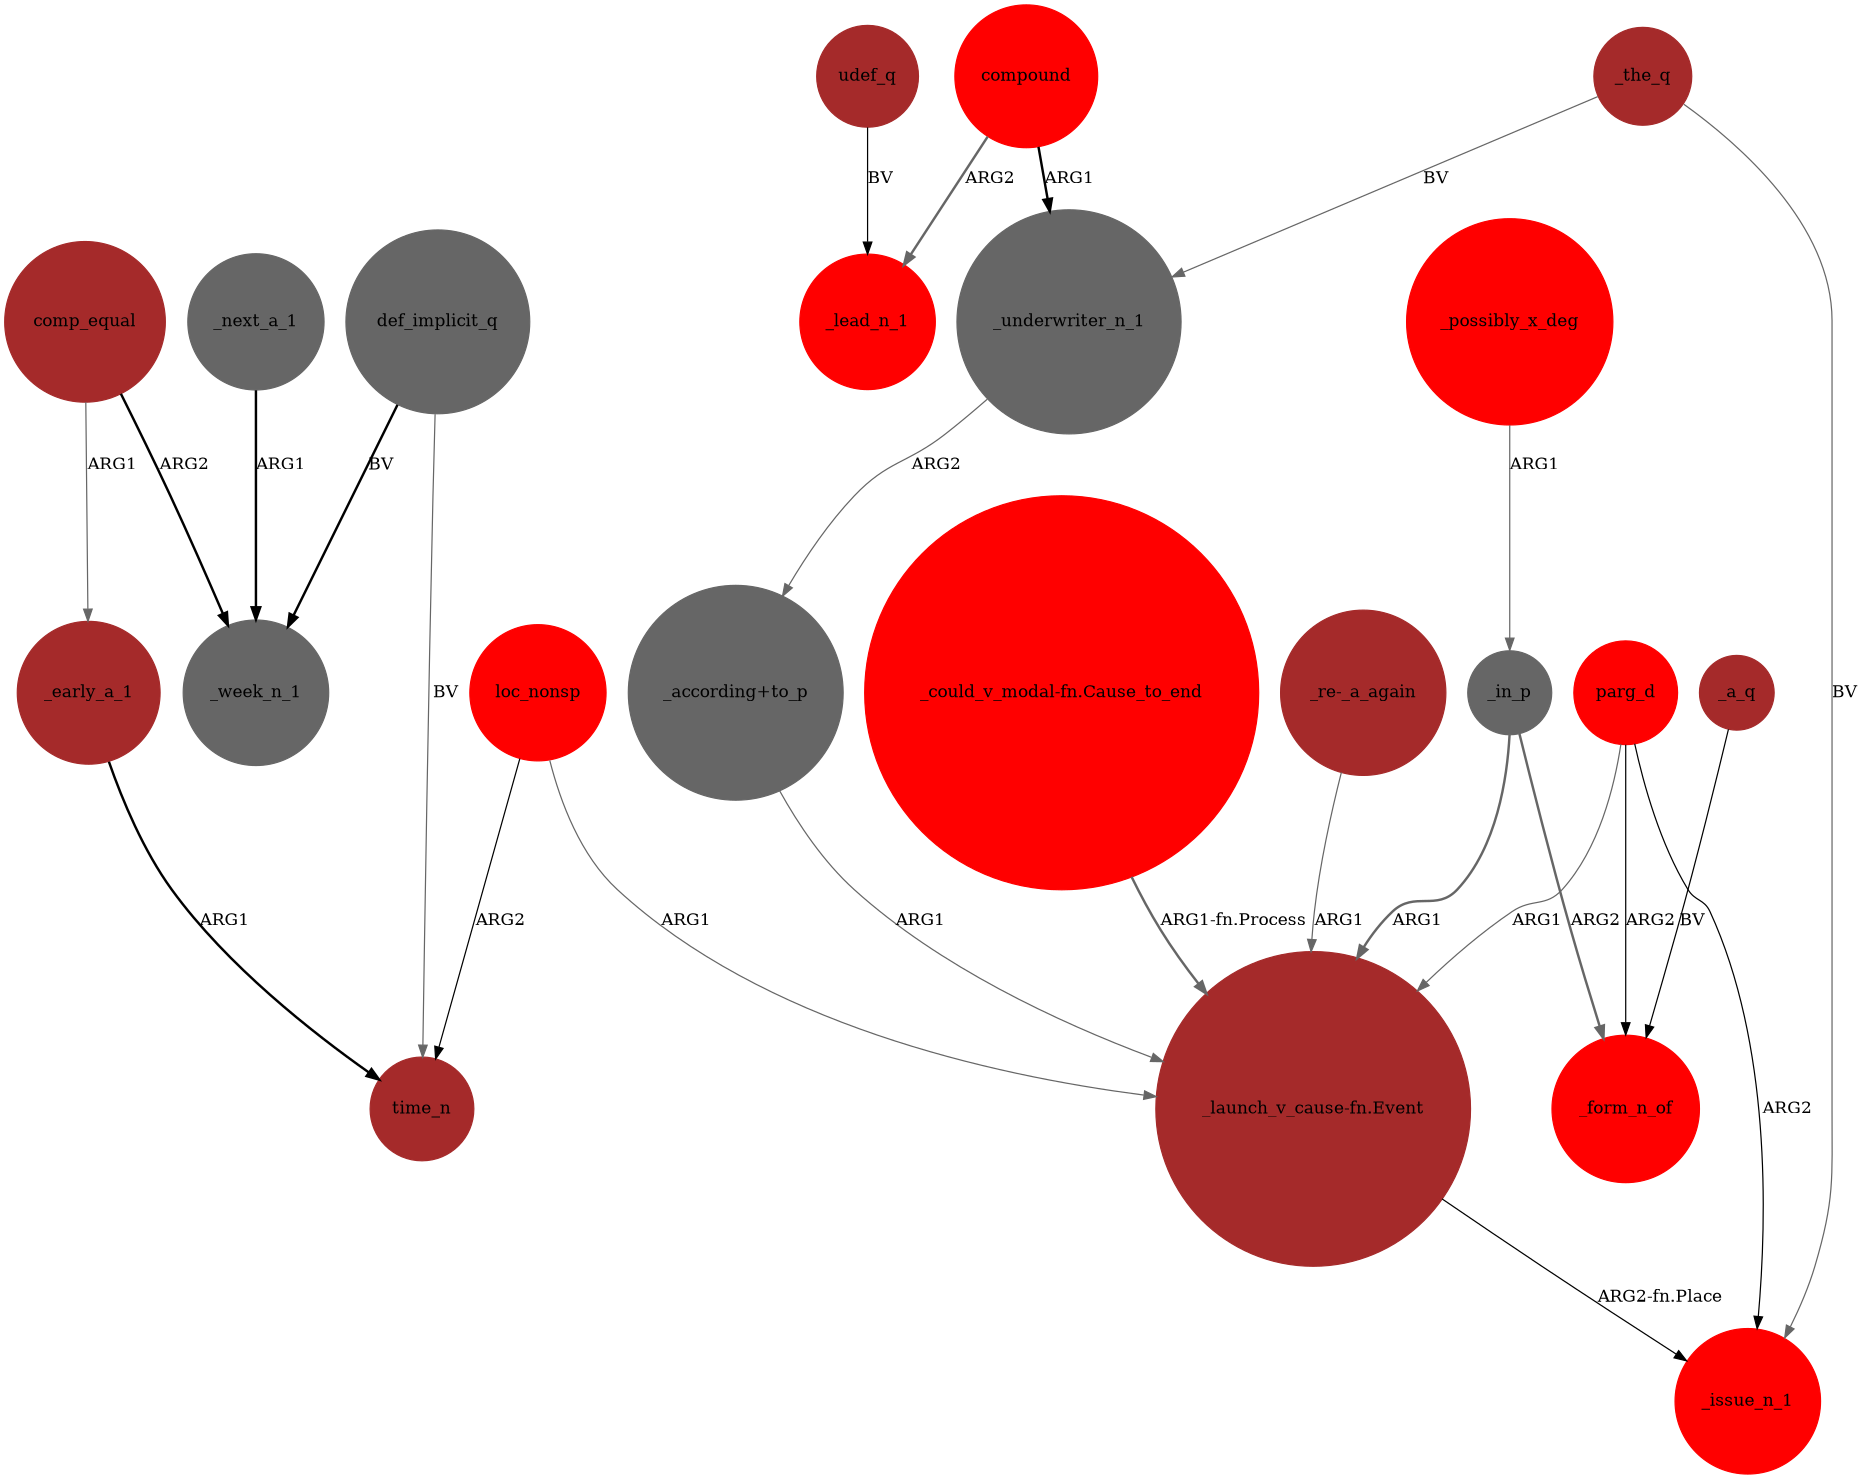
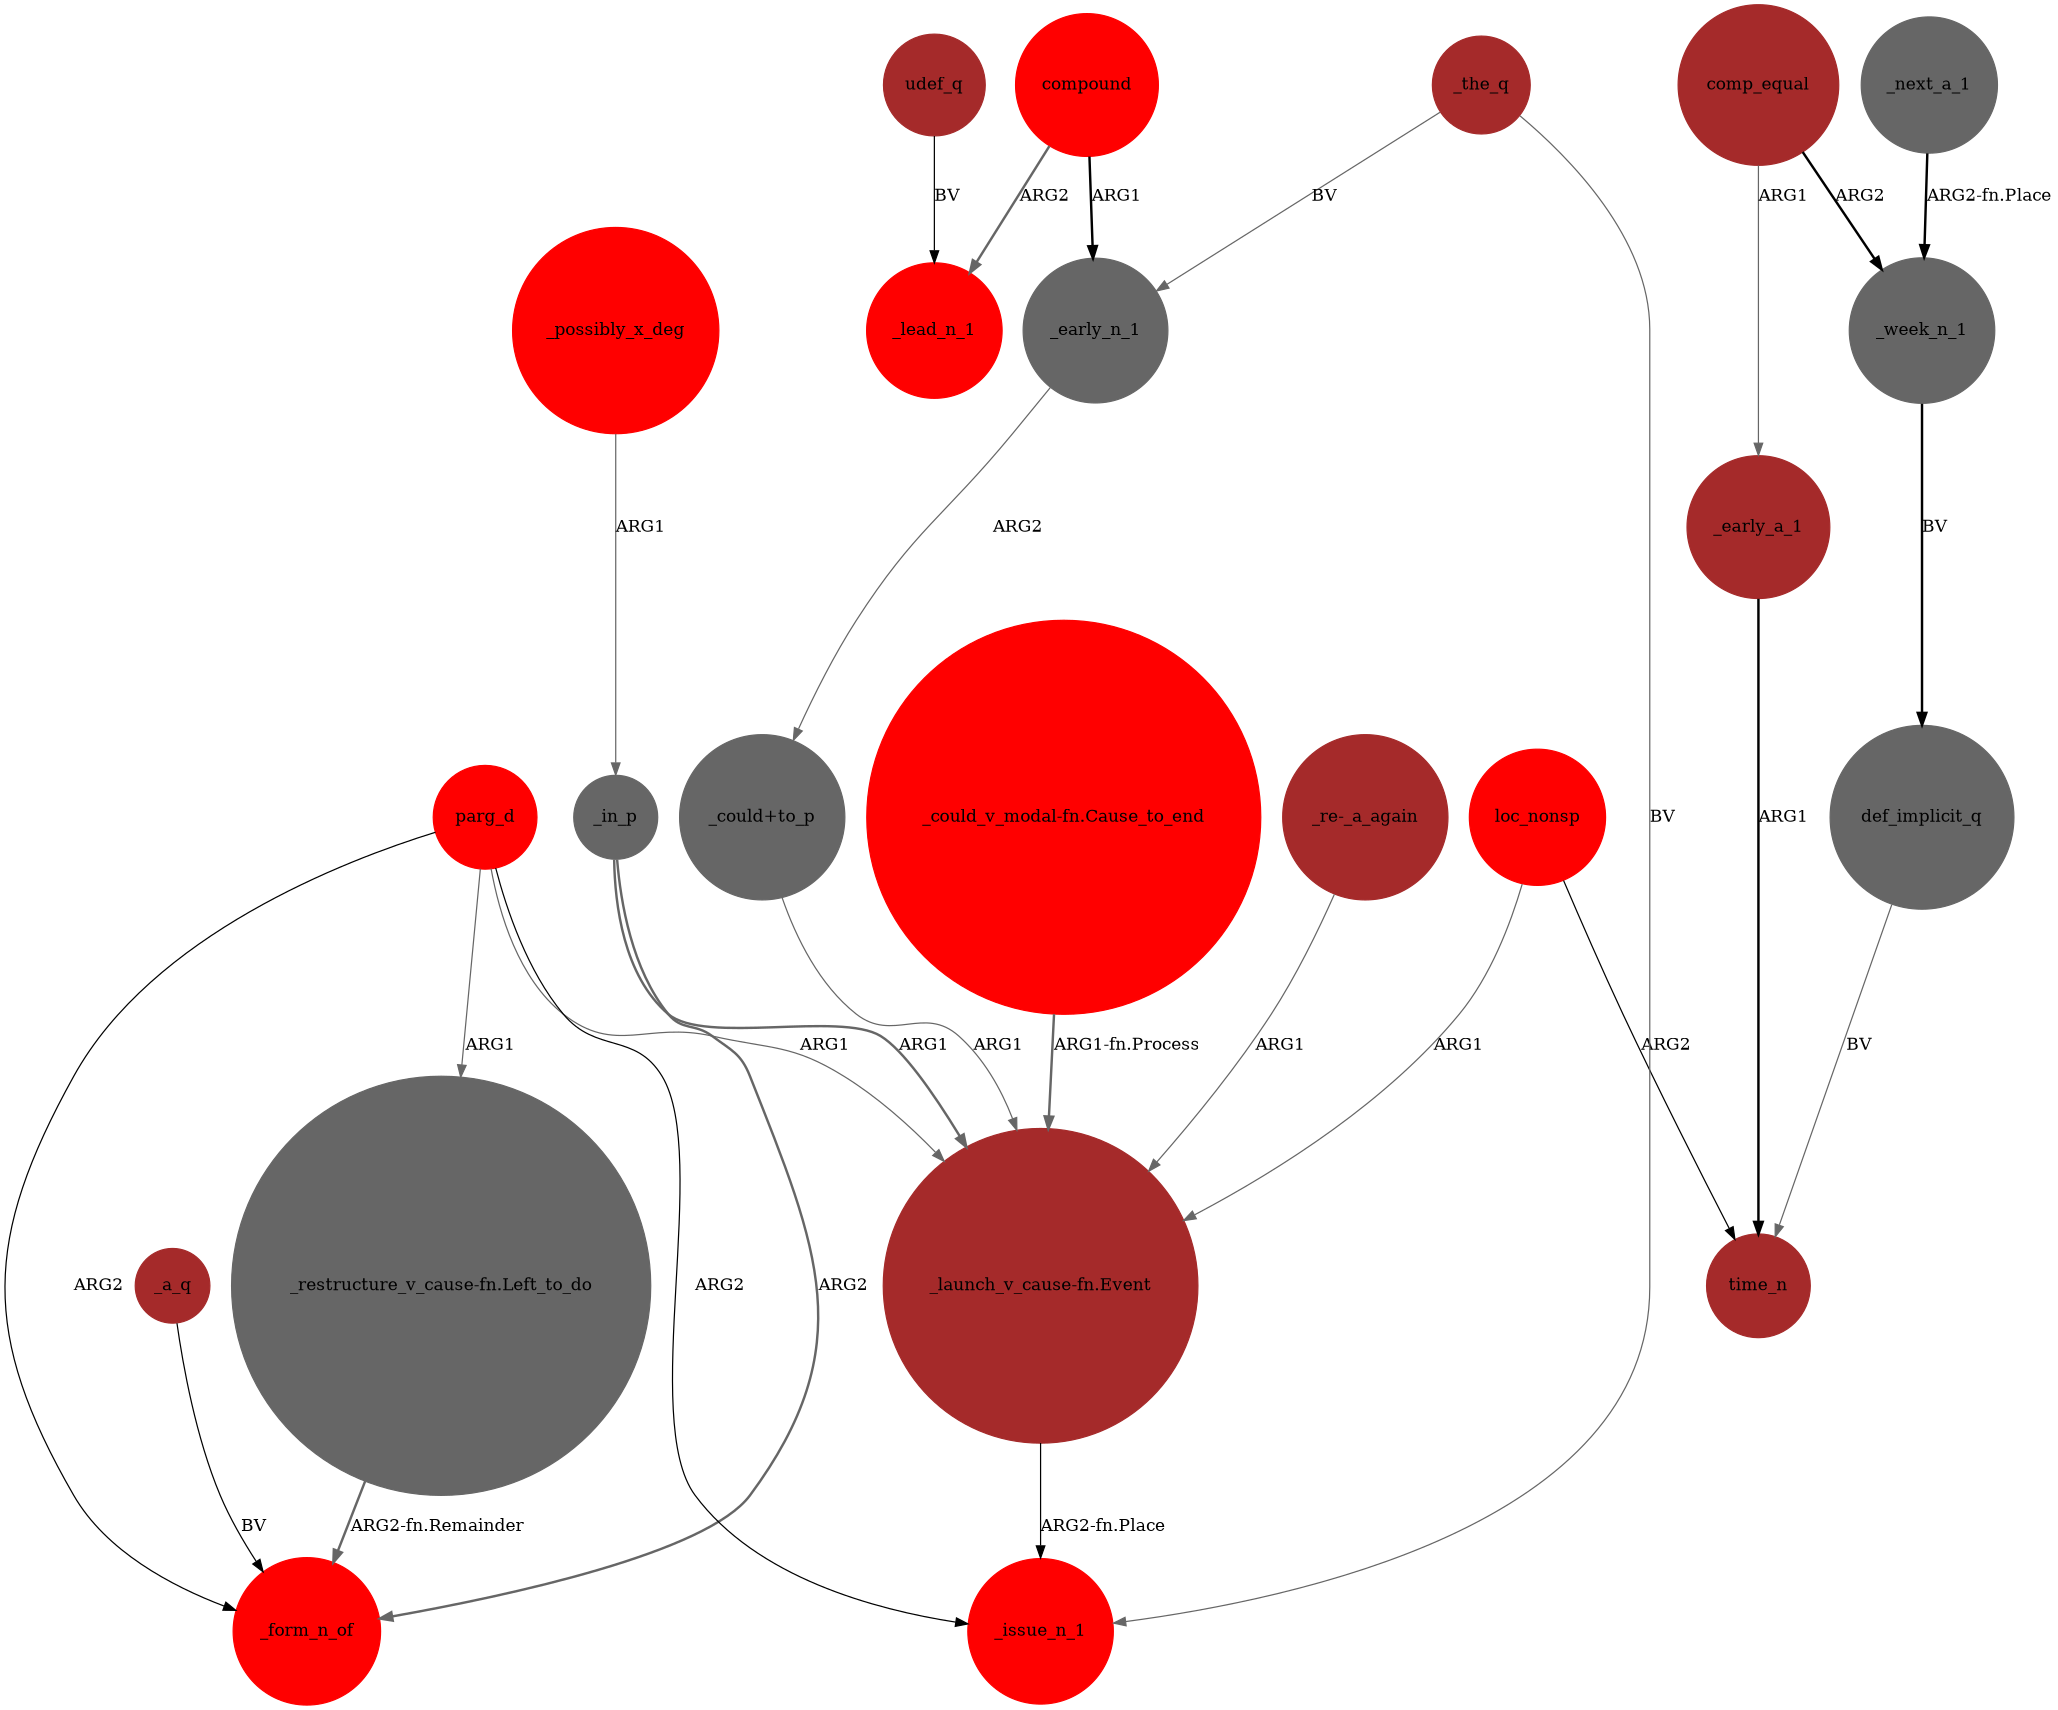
node "_underwriter_n_1": label "_underwriter_n_1" -> "_early_n_1"
edge "_next_a_1" -> "_week_n_1": label "ARG1" -> "ARG2-fn.Place"
edge "def_implicit_q" -> "_week_n_1": reversed
node "_according+to_p": label "_according+to_p" -> "_could+to_p"
node "_restructure_v_cause-fn.Left_to_do": added
